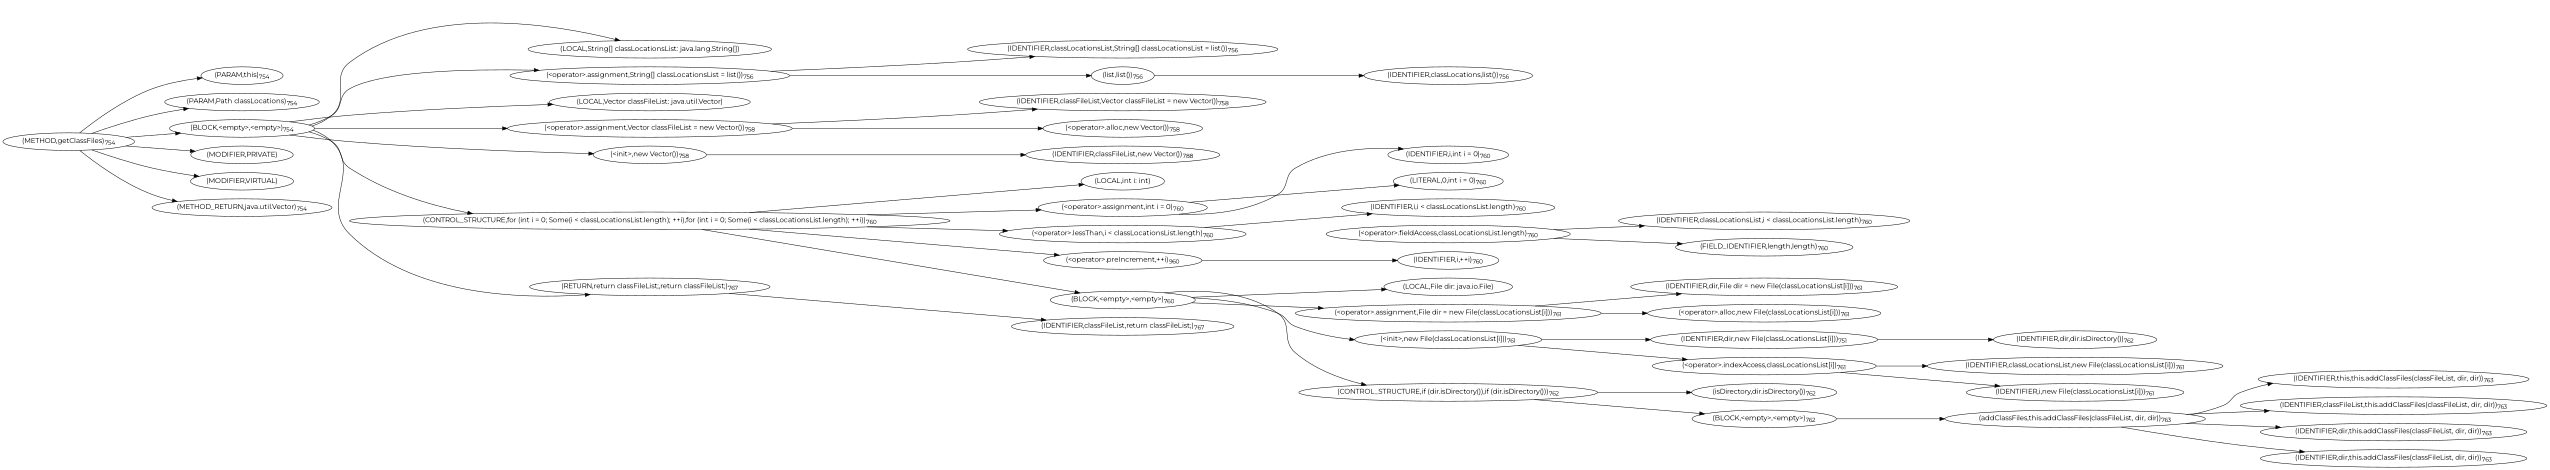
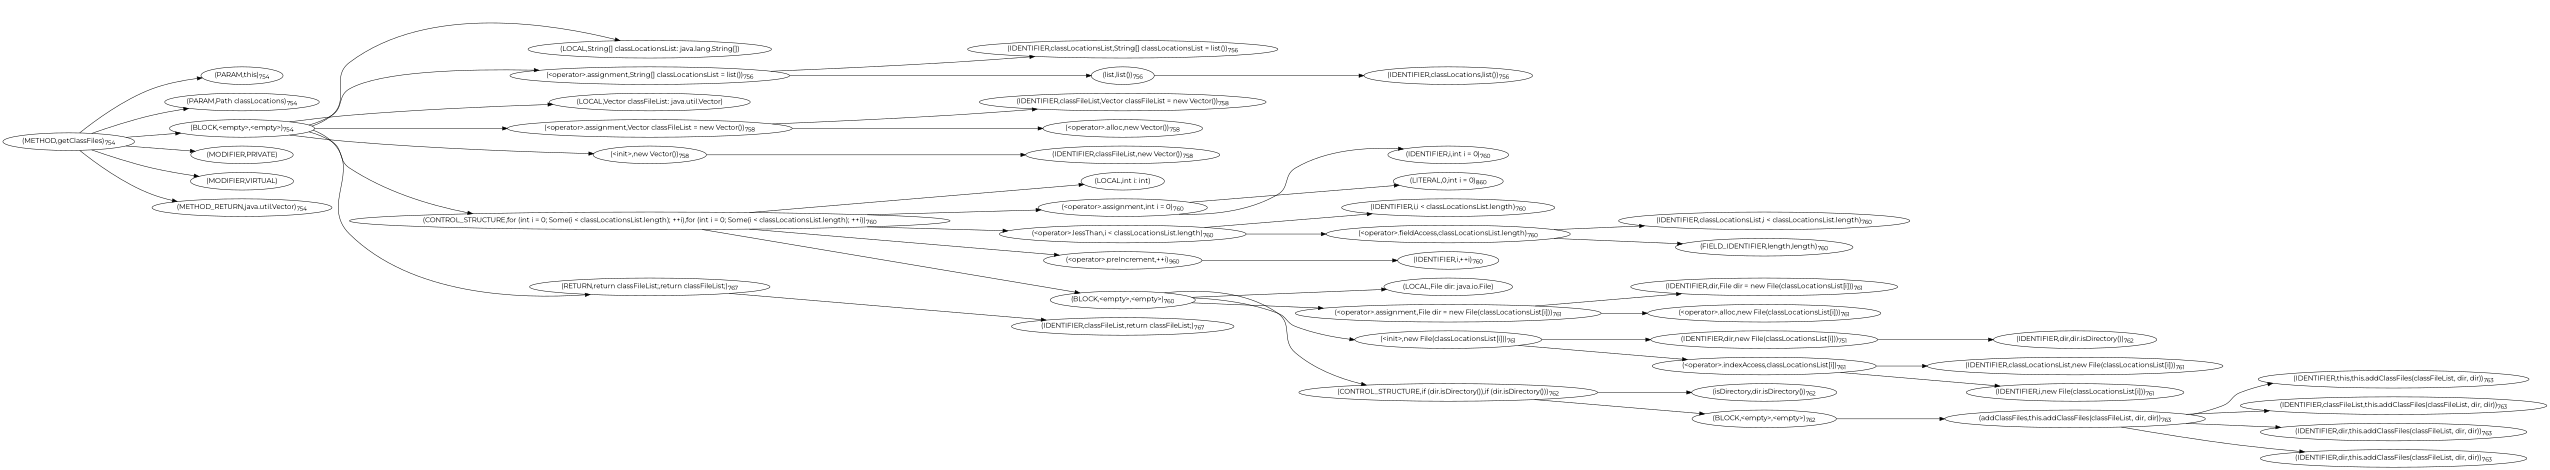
node "(IDENTIFIER,classFileList,new Vector())": text "788" -> "758"
node "(LITERAL,0,int i = 0)": text "760" -> "860"
edge "(<operator>.lessThan,i < classLocationsList.length)" -> "(<operator>.fieldAccess,classLocationsList.length)": added
